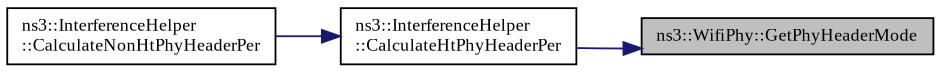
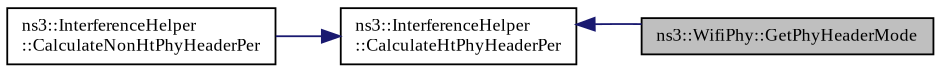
edge "ns3::InterferenceHelper ::CalculateHtPhyHeaderPer" -> "ns3::WifiPhy::GetPhyHeaderMode": reversed
